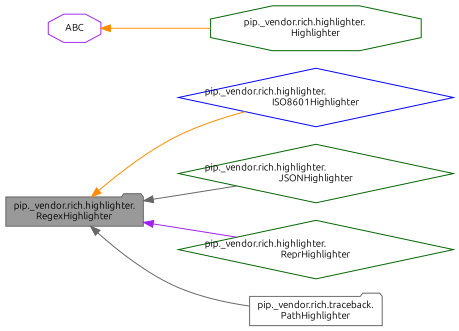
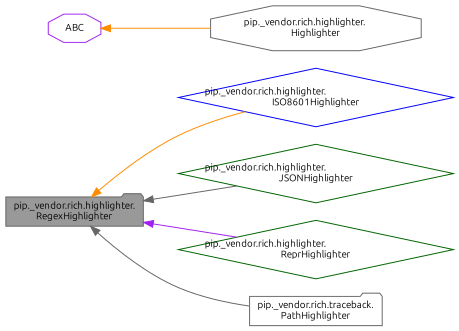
node "pip._vendor.rich.highlighter. Highlighter": color darkgreen -> gray40
